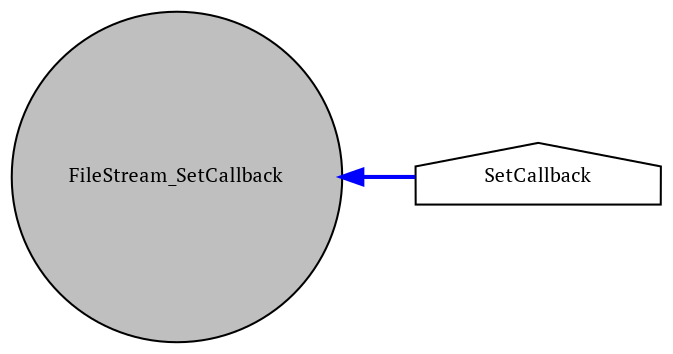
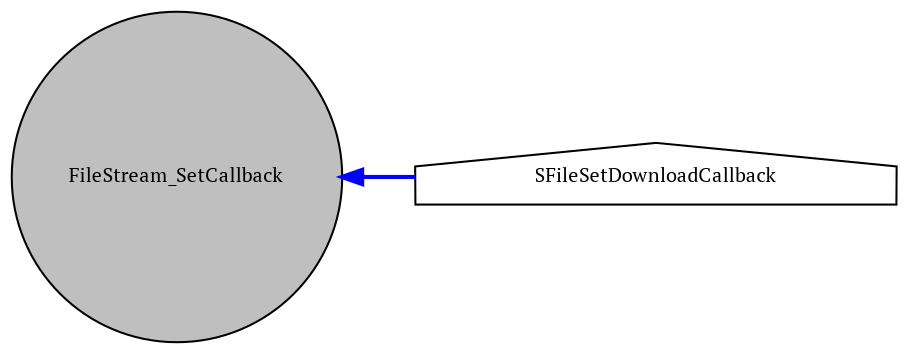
node "SetCallback": label "SetCallback" -> "SFileSetDownloadCallback"
